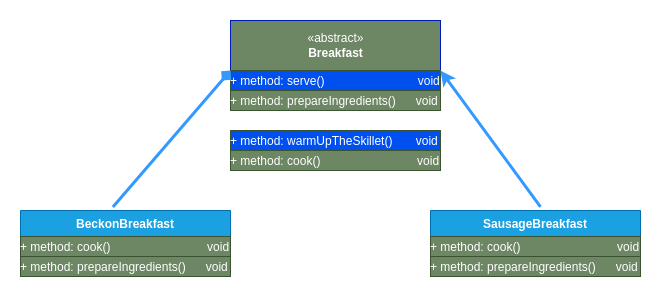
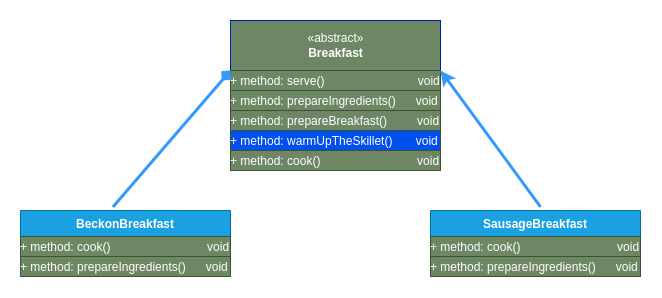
node "+ method: serve() void": fillcolor #0050ef -> #6d8764
node "+ method: prepareBreakfast() void": added
